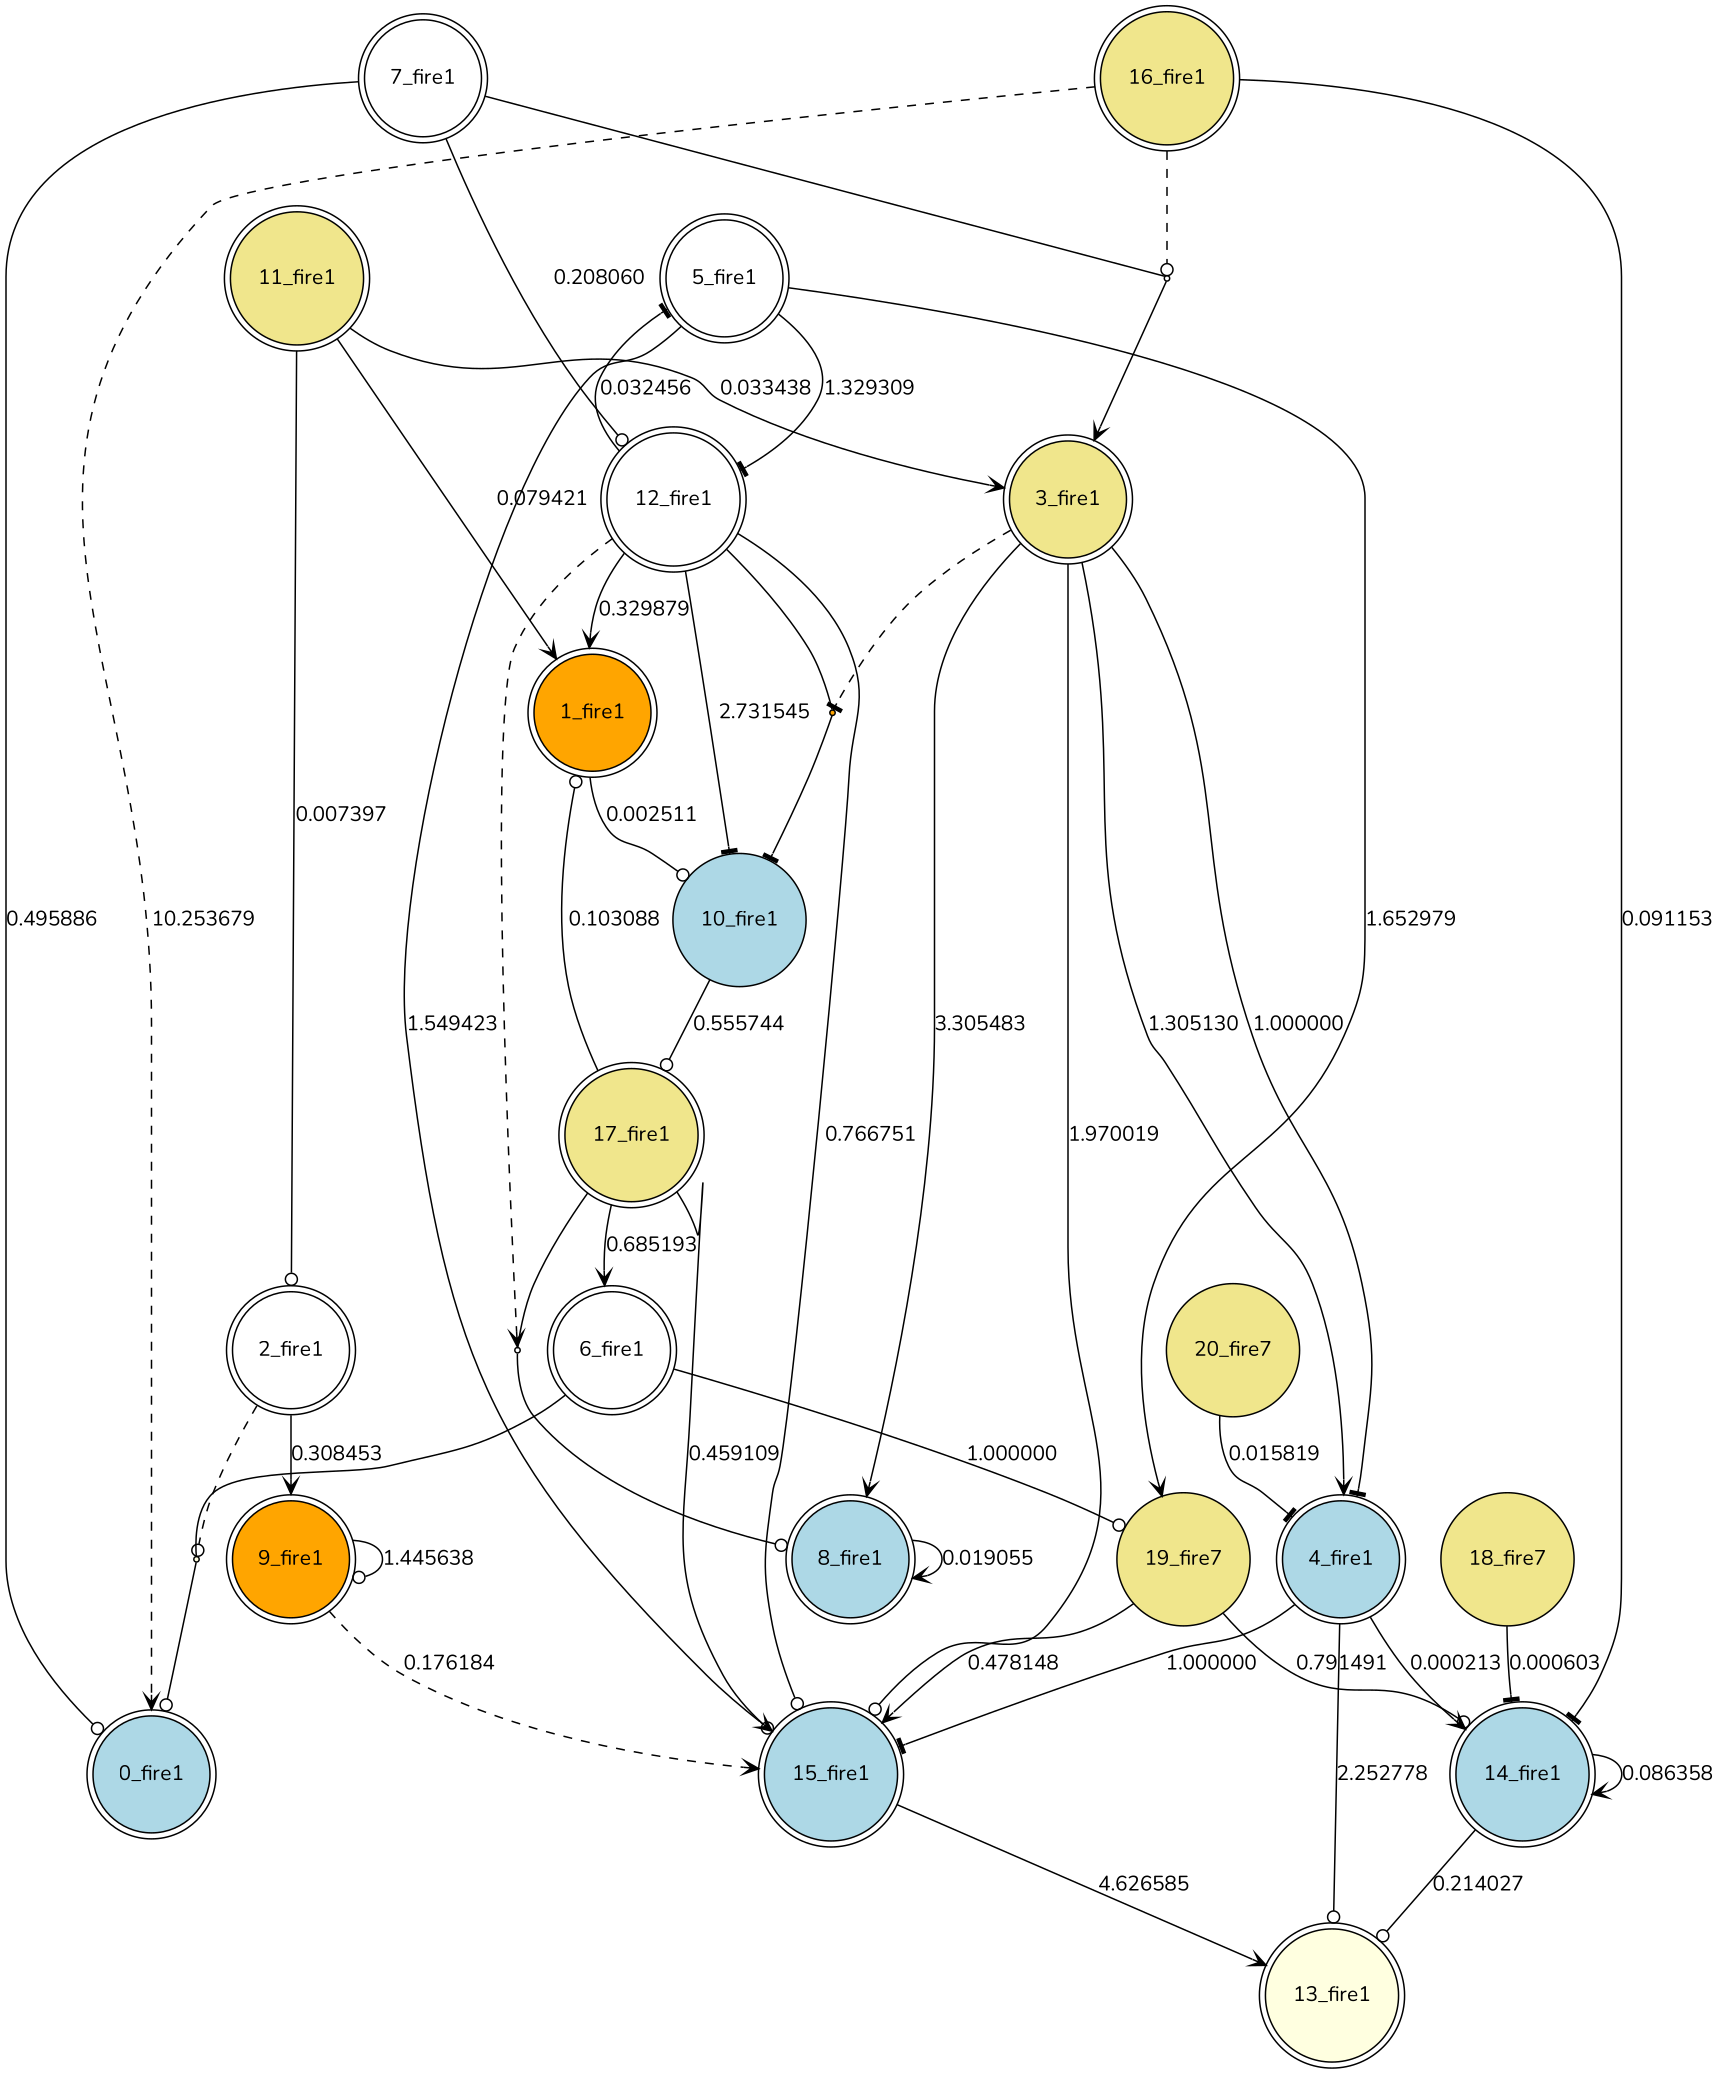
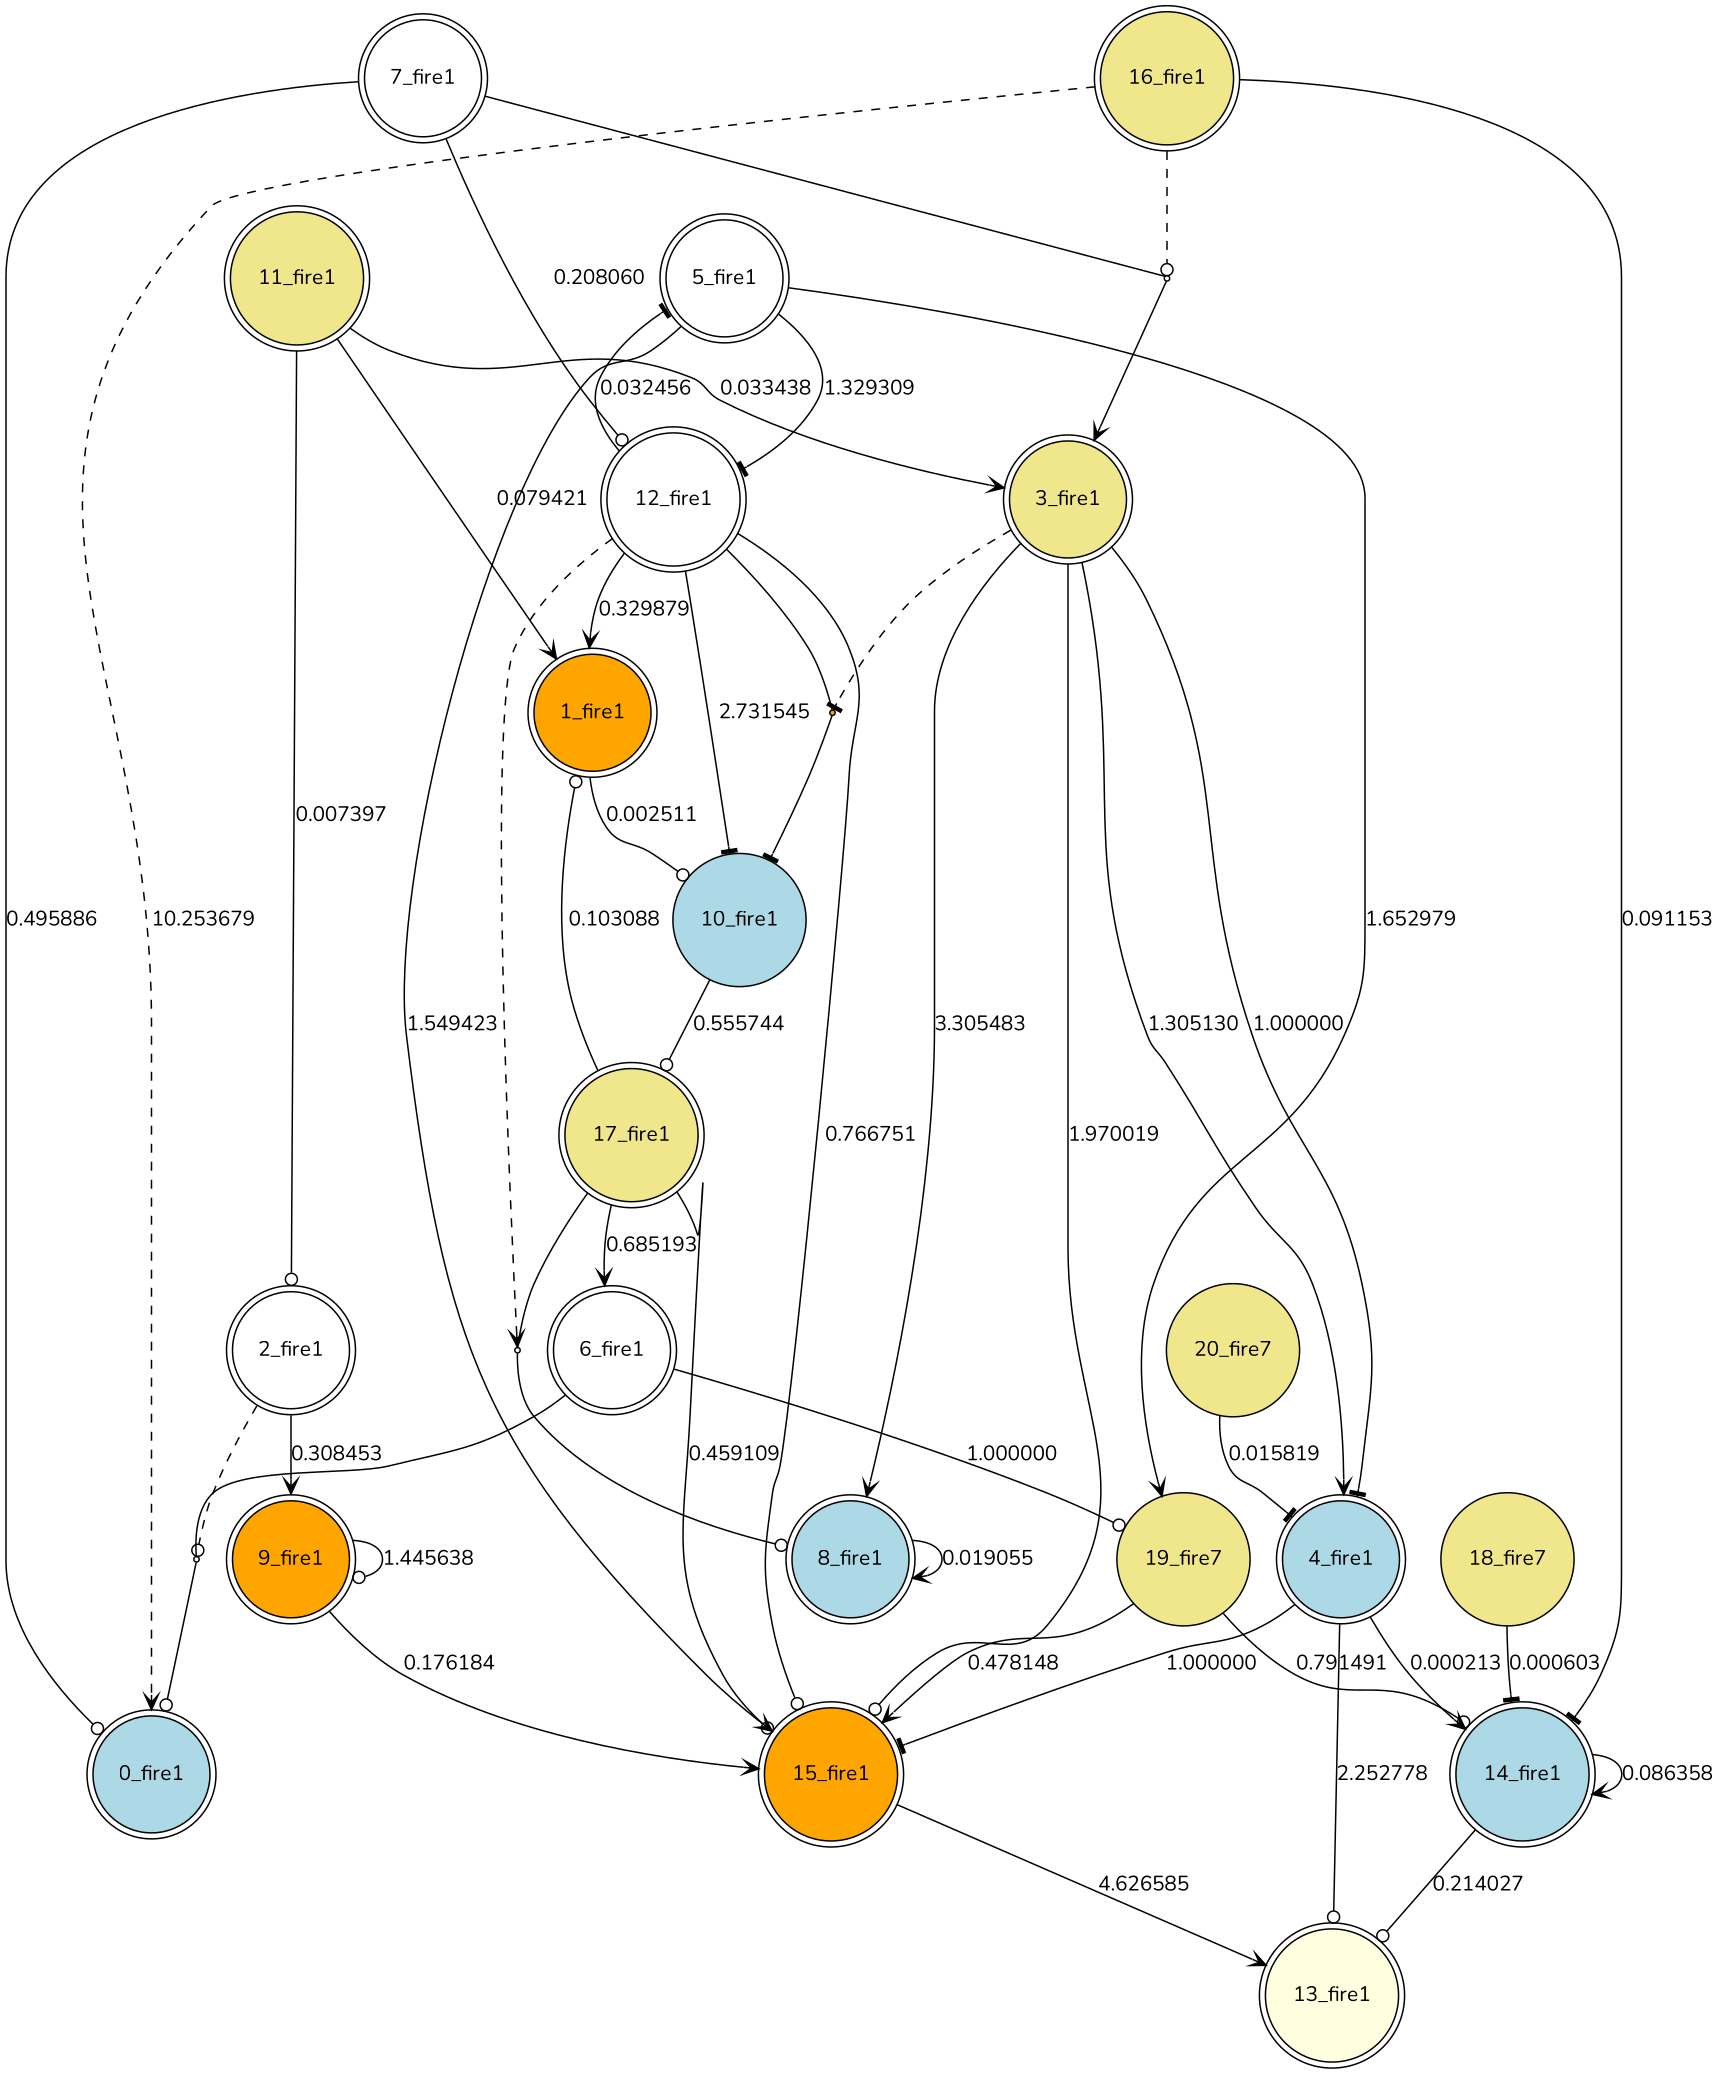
edge "9_fire1" -> "15_fire1": style dashed -> solid
node "15_fire1": fillcolor lightblue -> orange
